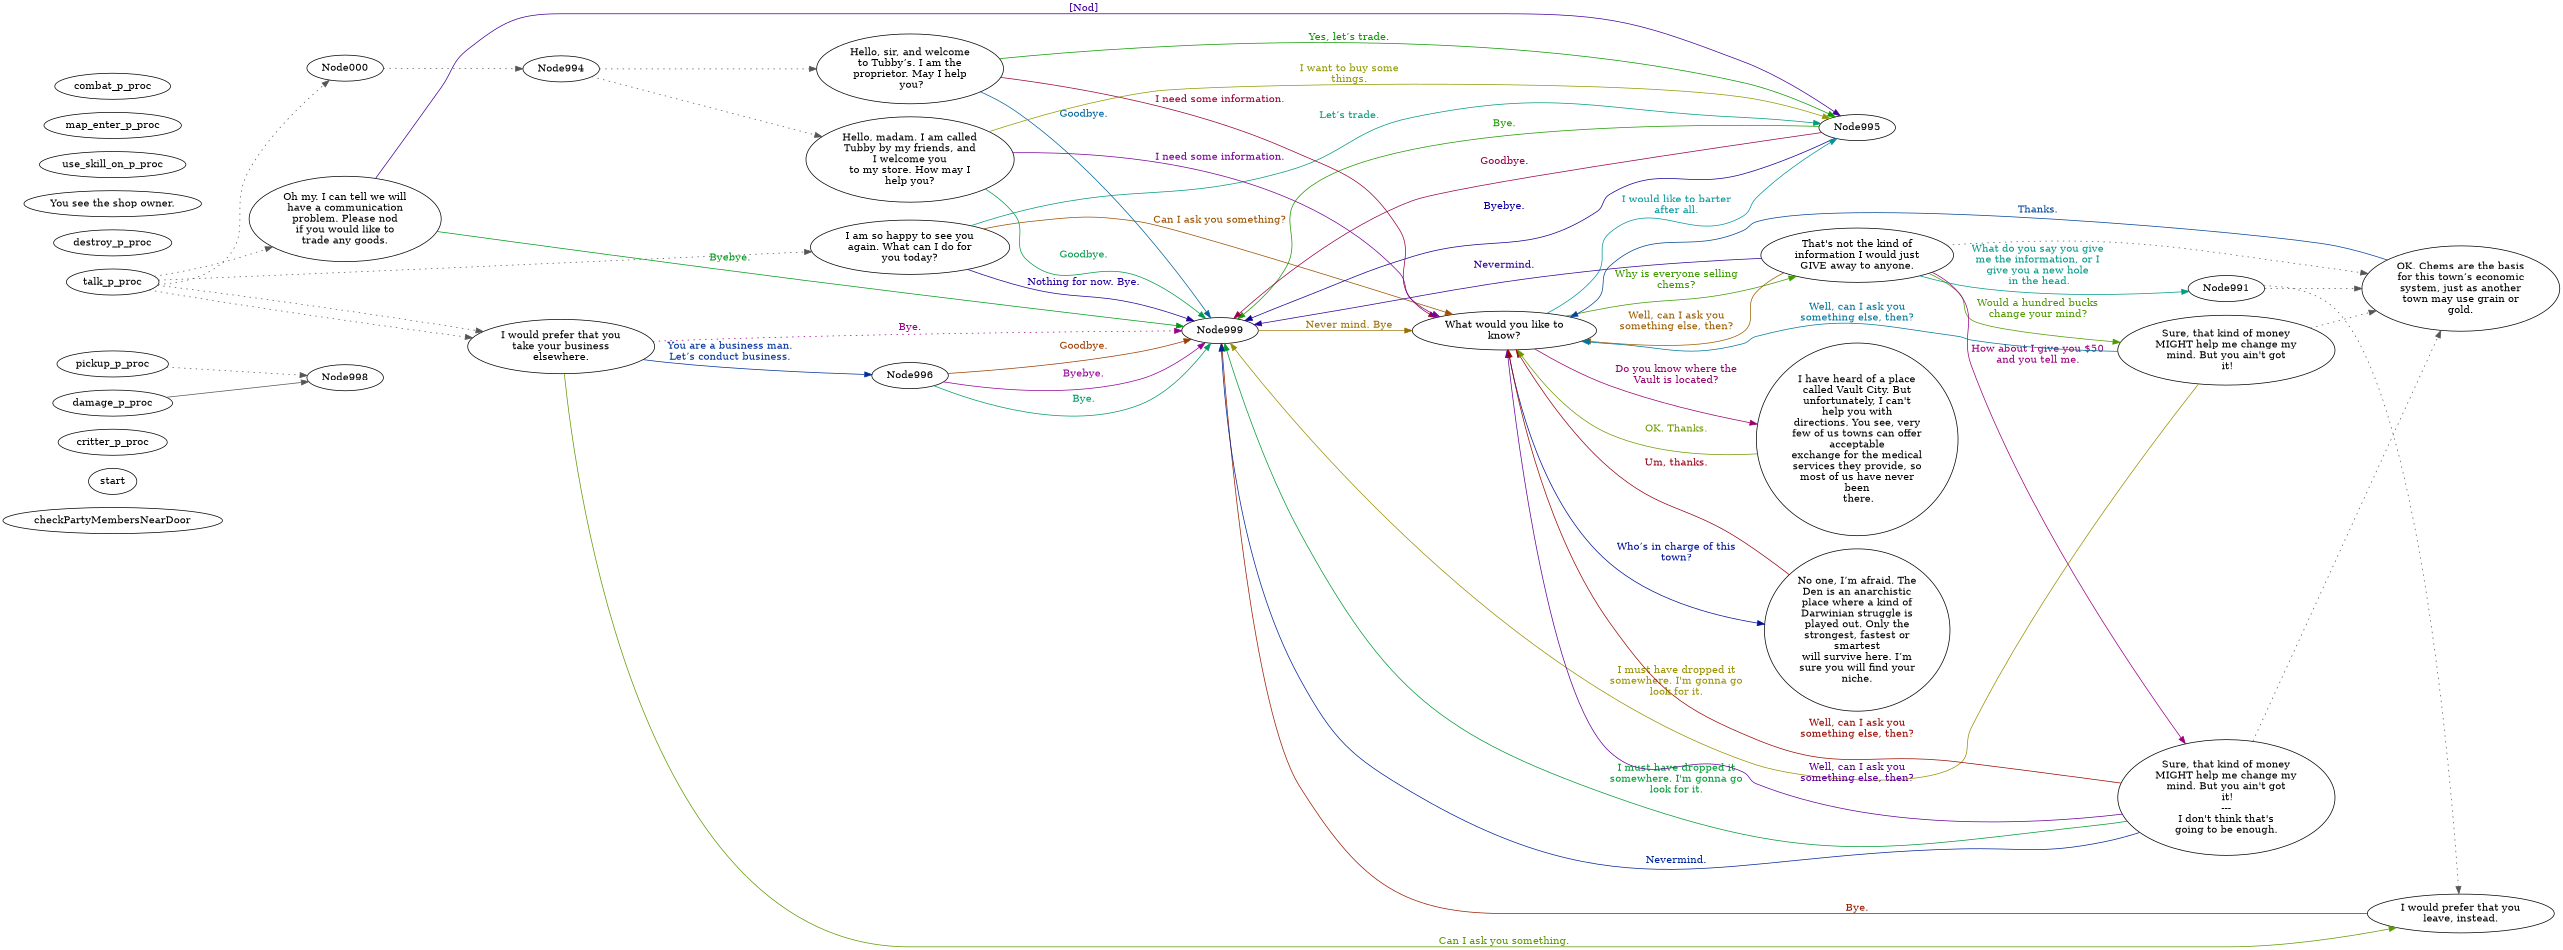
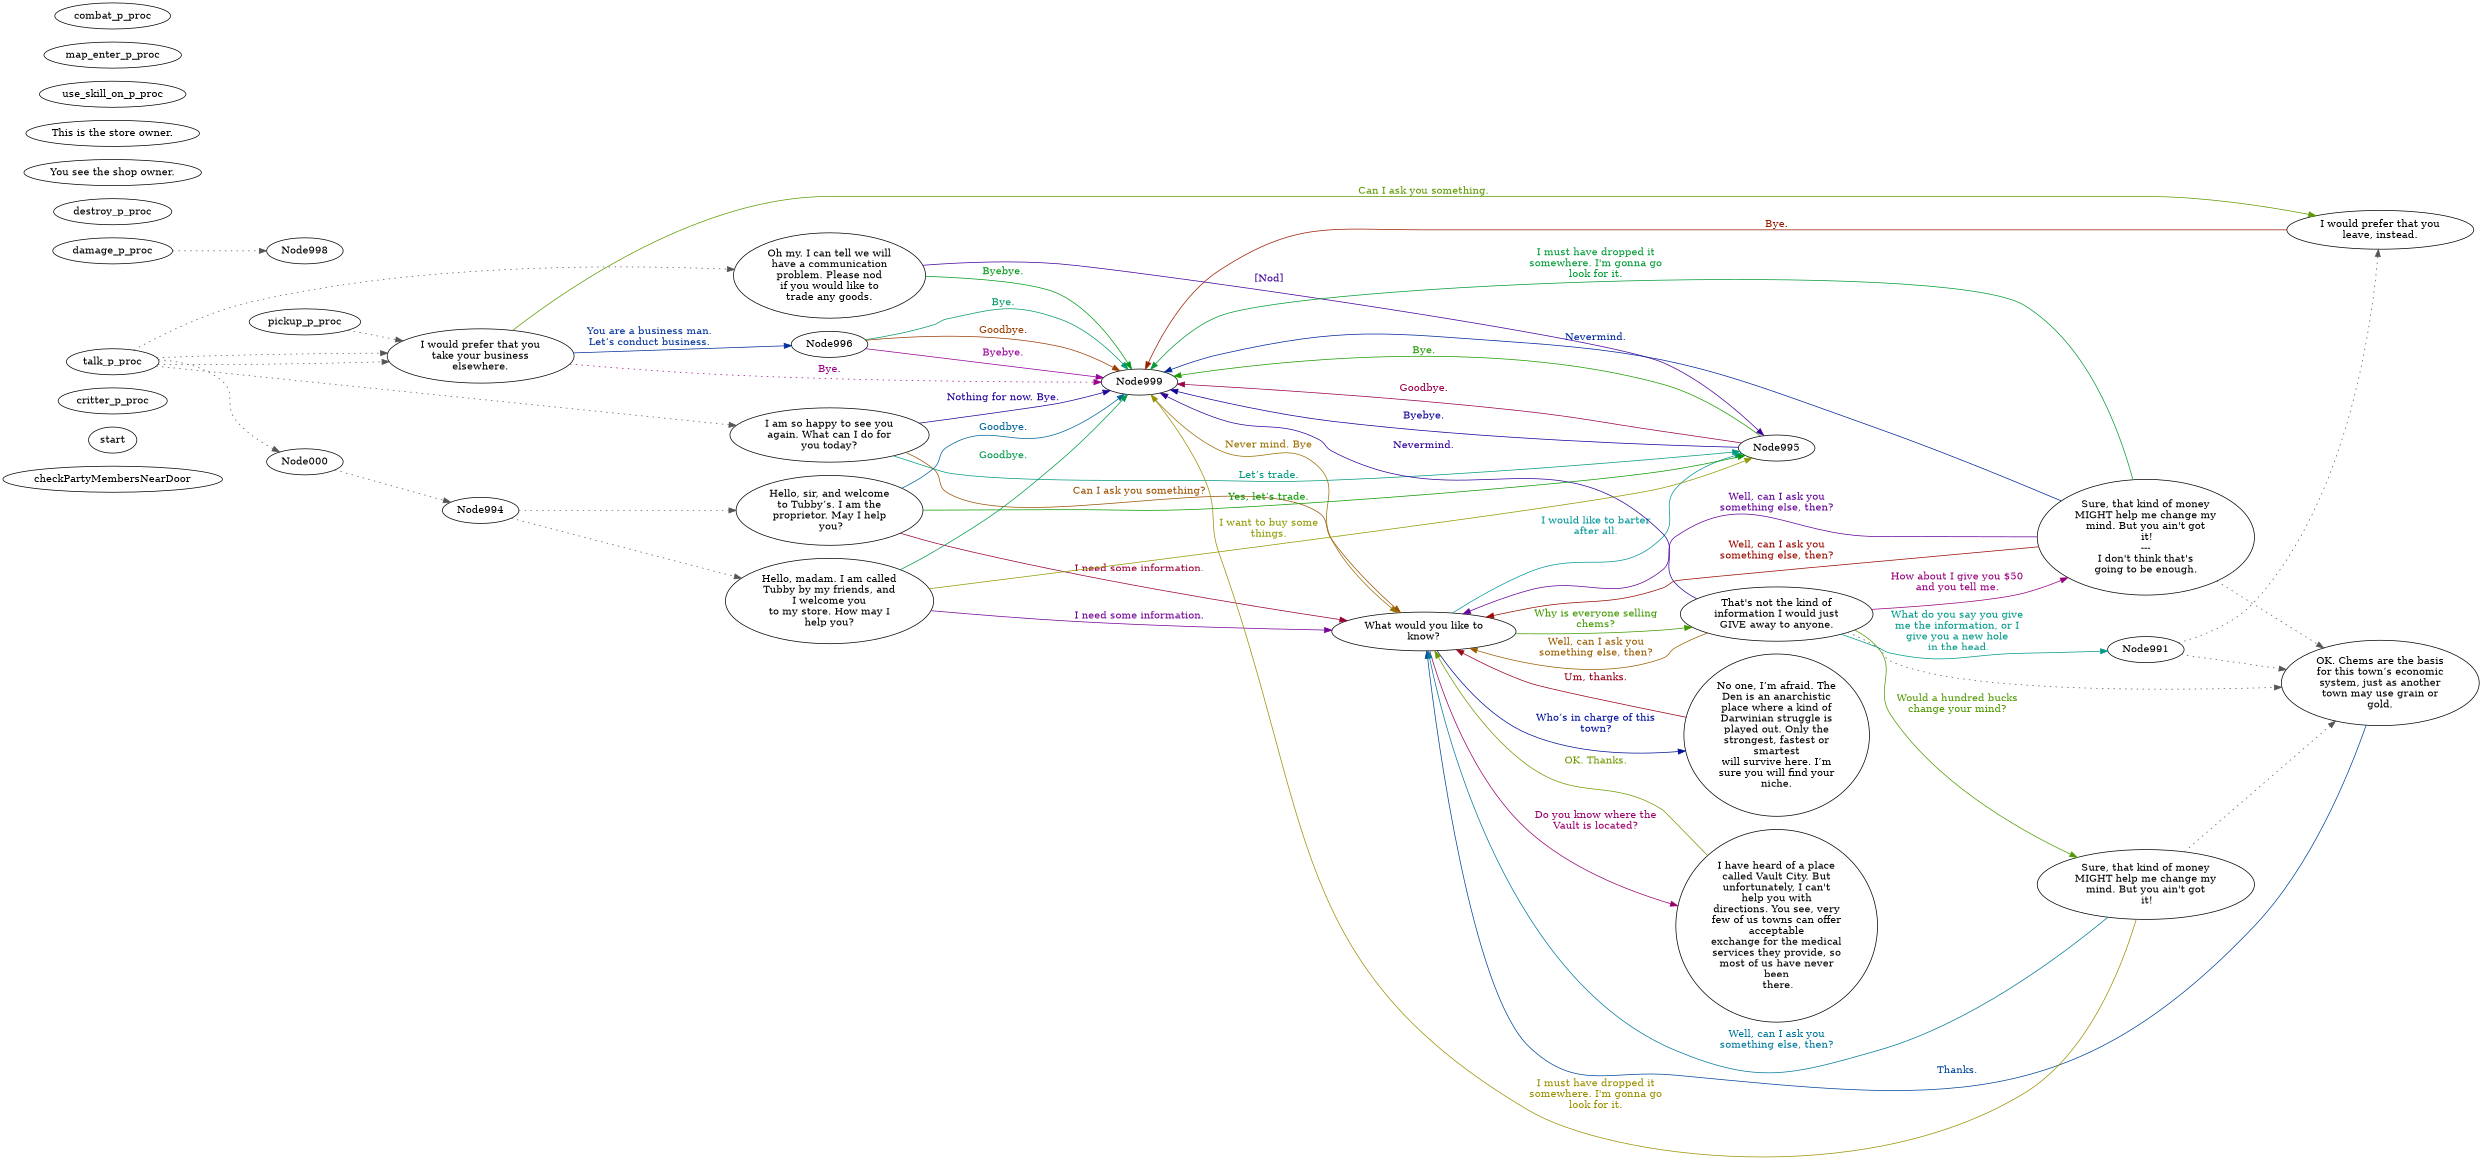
node "This is the store owner.": added
edge "pickup_p_proc" -> "Node998": now "pickup_p_proc" -> "I would prefer that you take your business elsewhere."
edge "damage_p_proc" -> "Node998": style solid -> dotted
